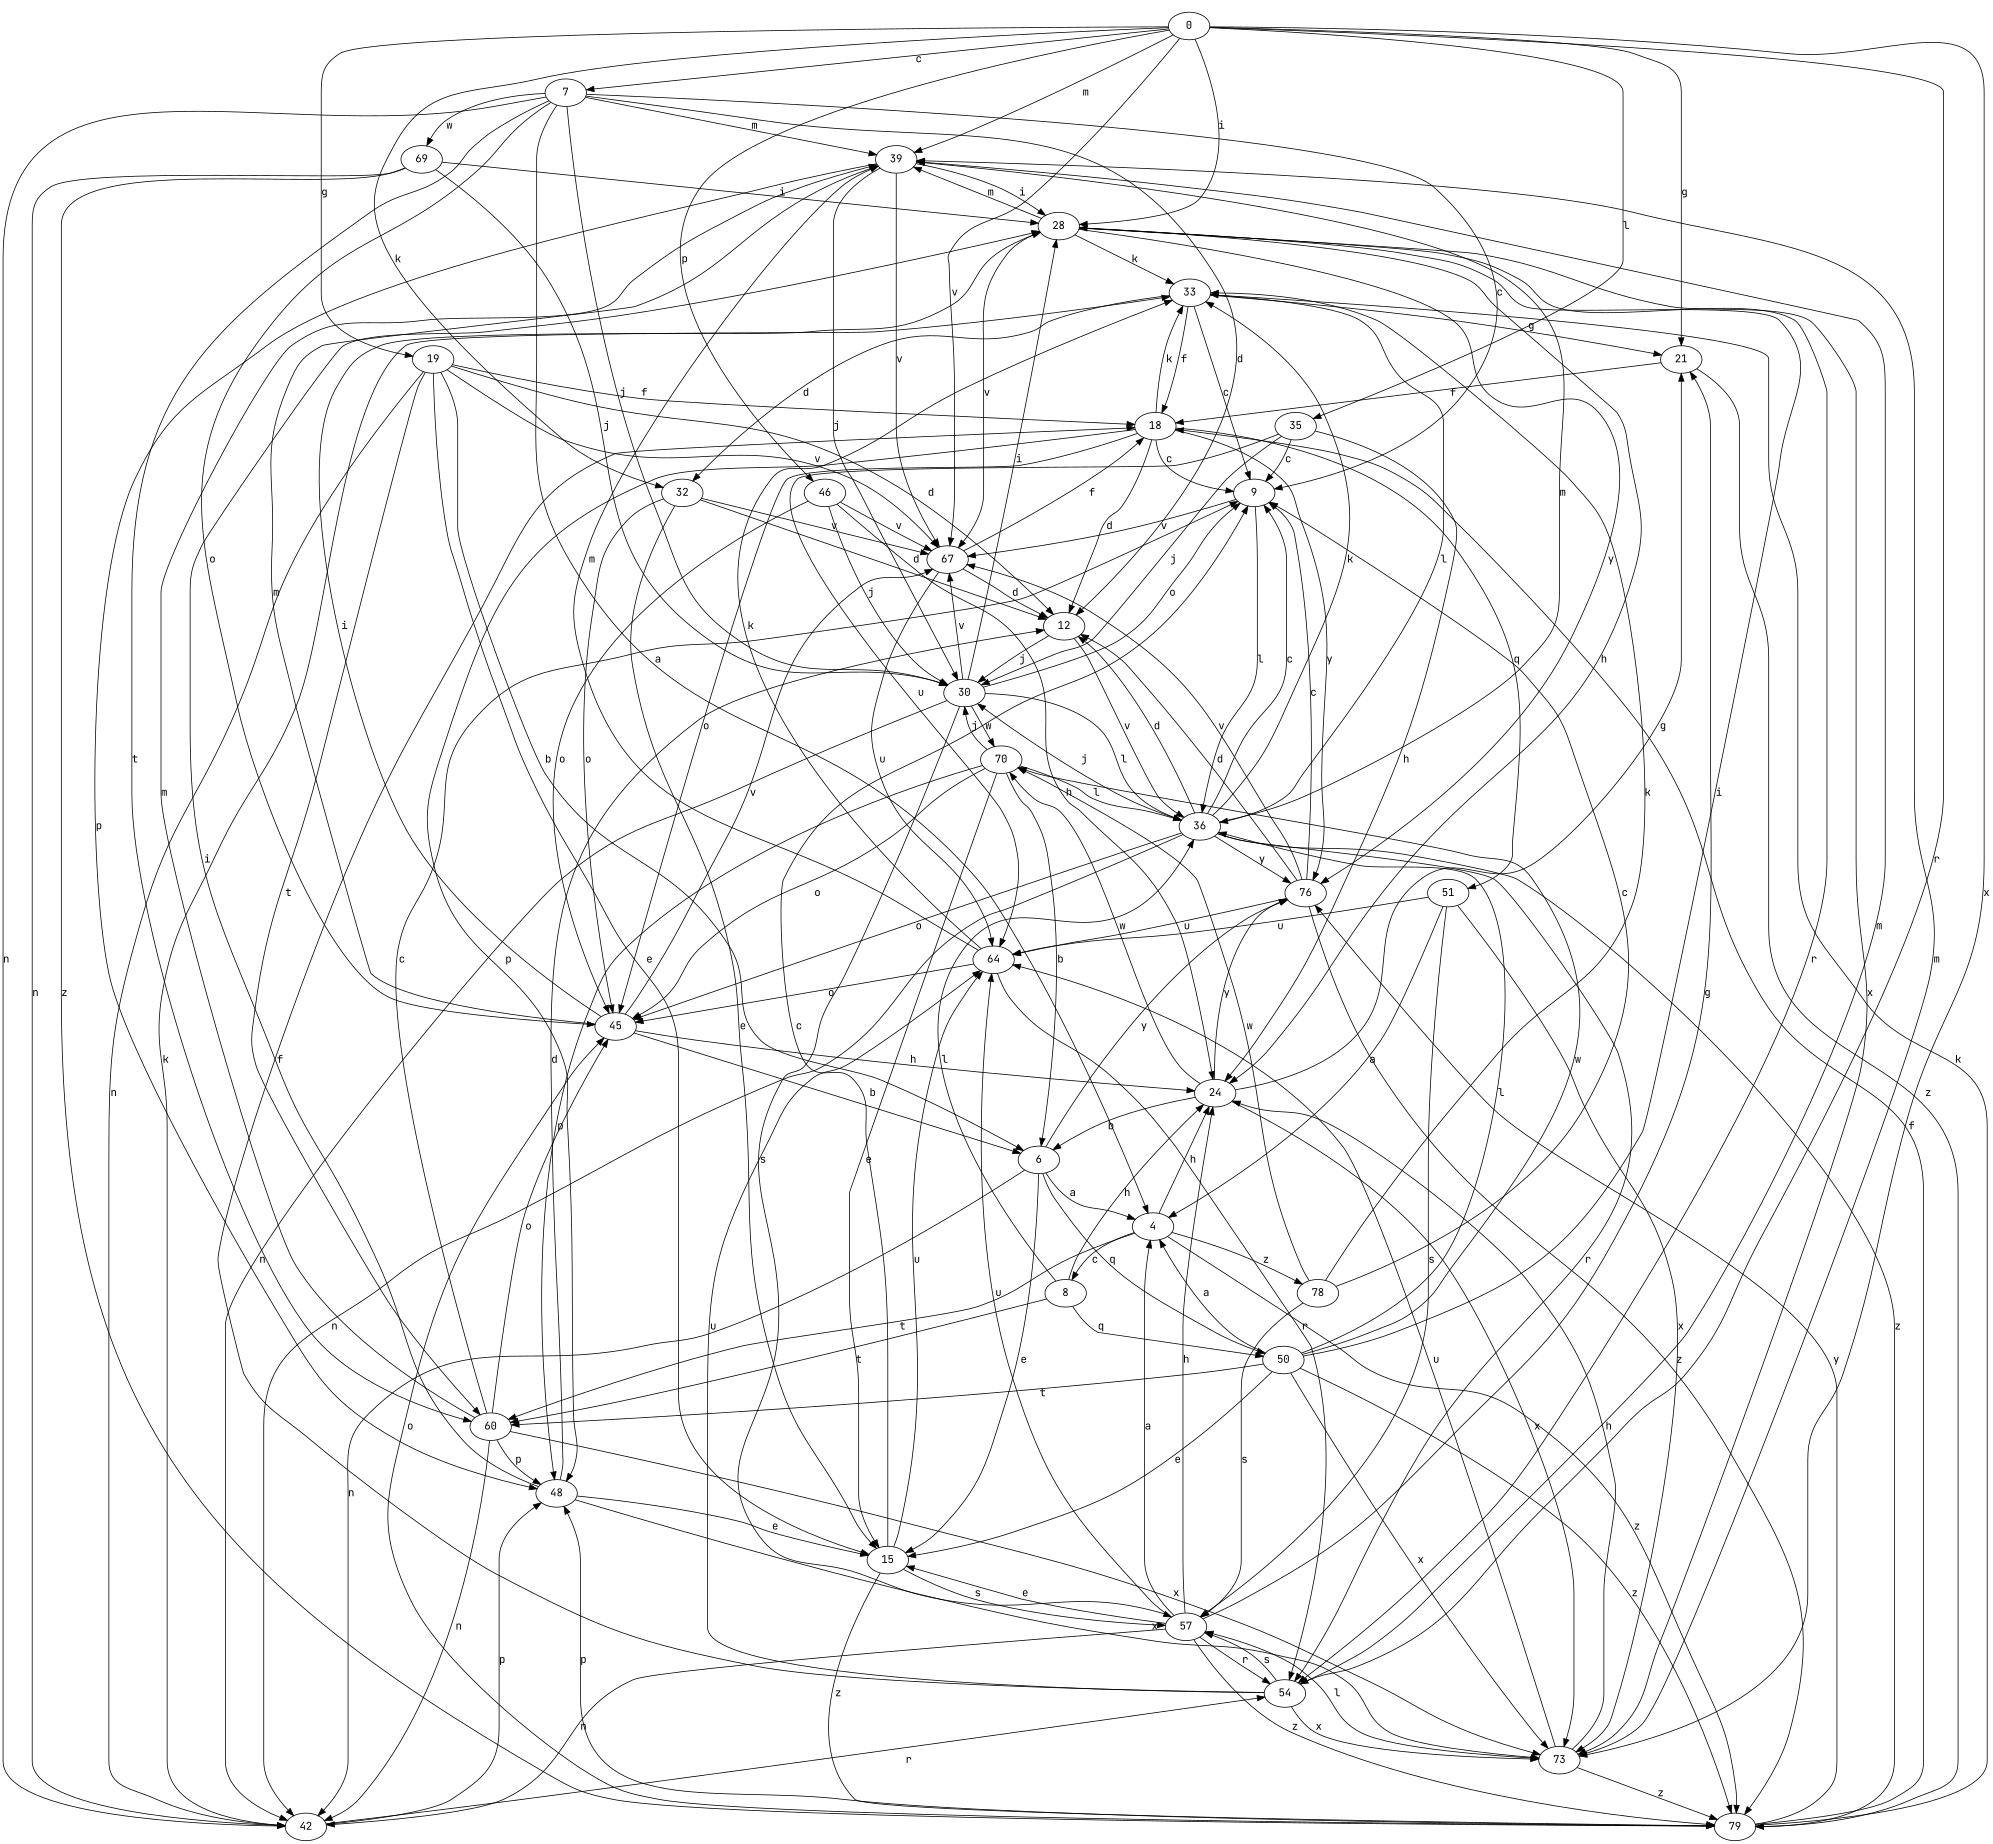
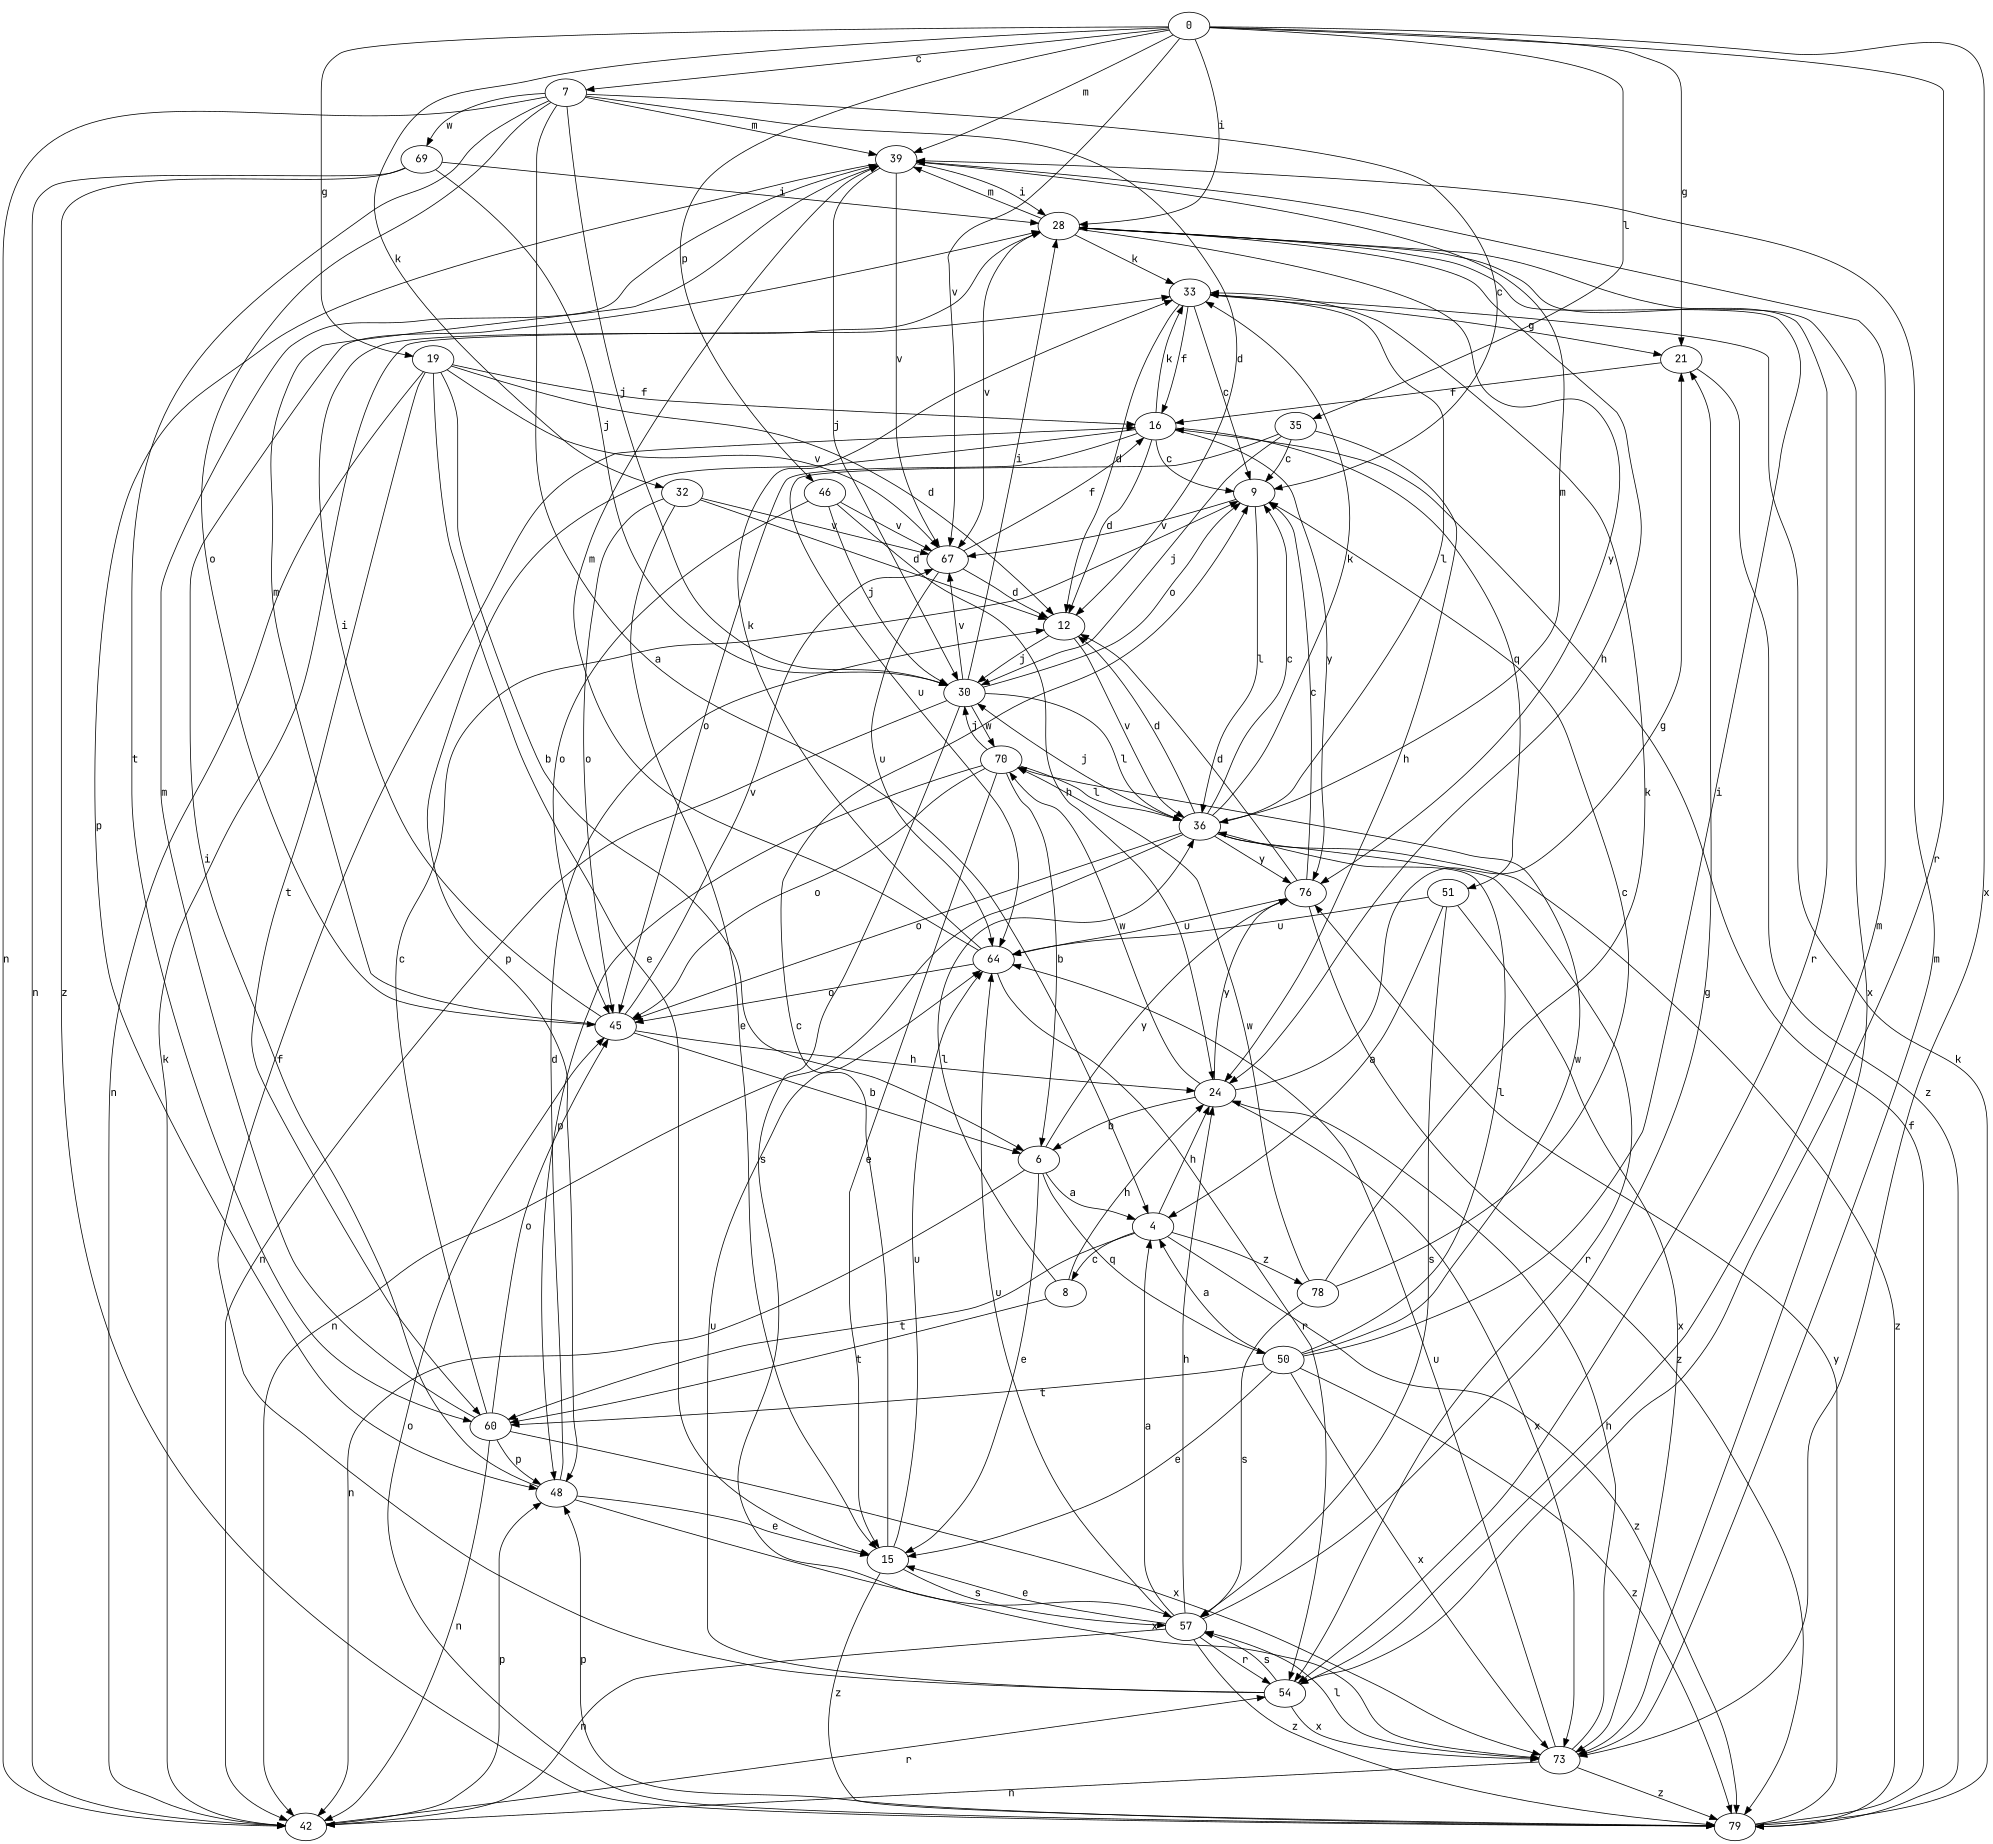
edge "33" -> "32": now "33" -> "12"
node "18": label "18" -> "16"
edge "76" -> "67": removed, label "v"
edge "8" -> "50": removed, label "q"
edge "73" -> "42": added, label "n"
